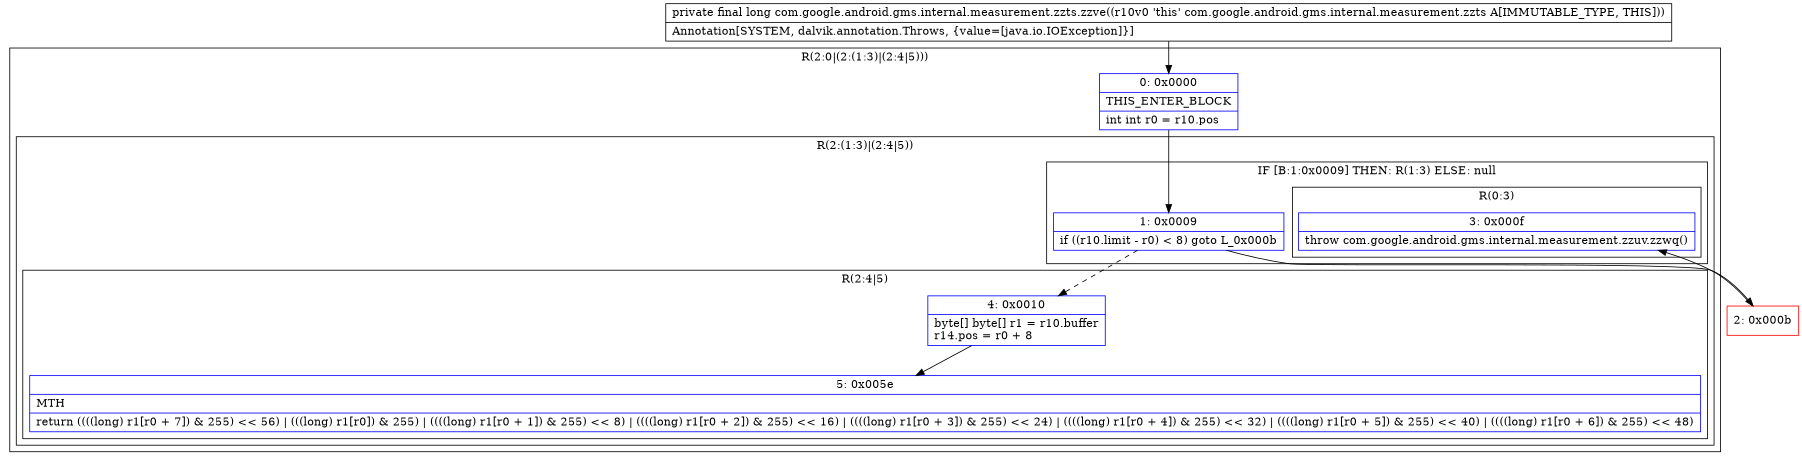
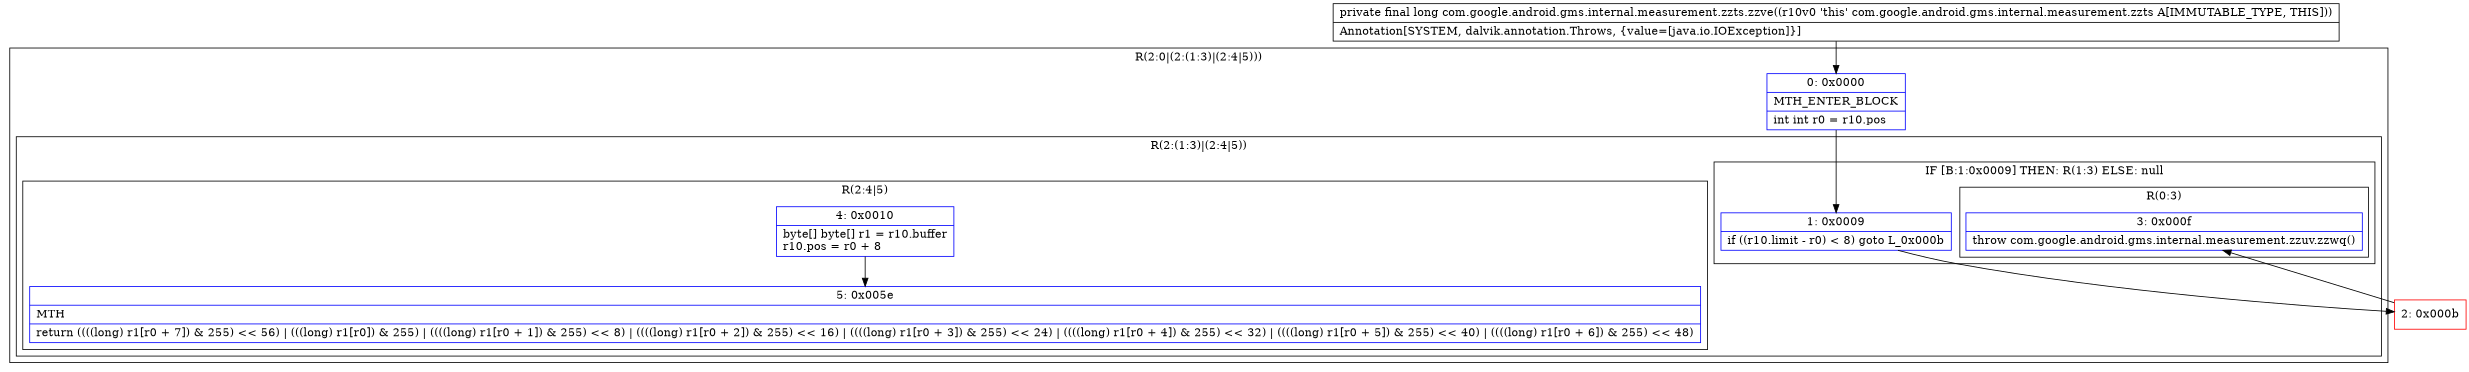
node "0: 0x0000": text "THIS_ENTER_BLOCK" -> "MTH_ENTER_BLOCK"
edge "1: 0x0009" -> "4: 0x0010": removed
node "4: 0x0010": text "r14.pos = r0 + 8" -> "r10.pos = r0 + 8"
